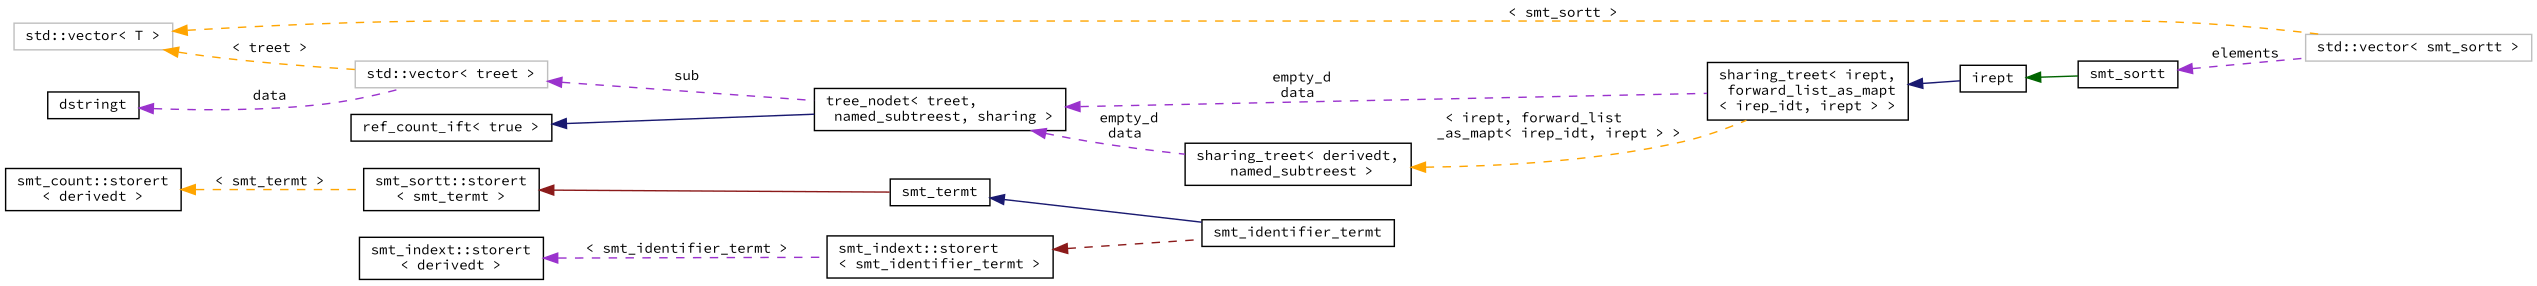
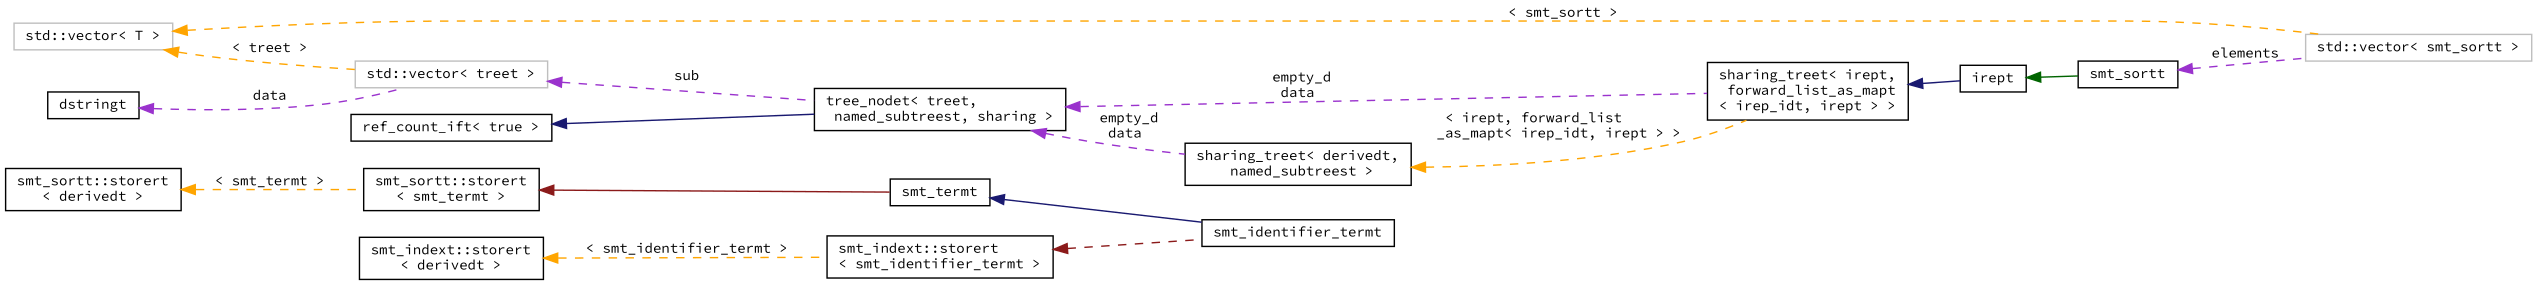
node "smt_count::storert < derivedt >": label "smt_count::storert < derivedt >" -> "smt_sortt::storert < derivedt >"
edge "smt_indext::storert < smt_identifier_termt >" -> "smt_indext::storert < derivedt >": color darkorchid3 -> orange
